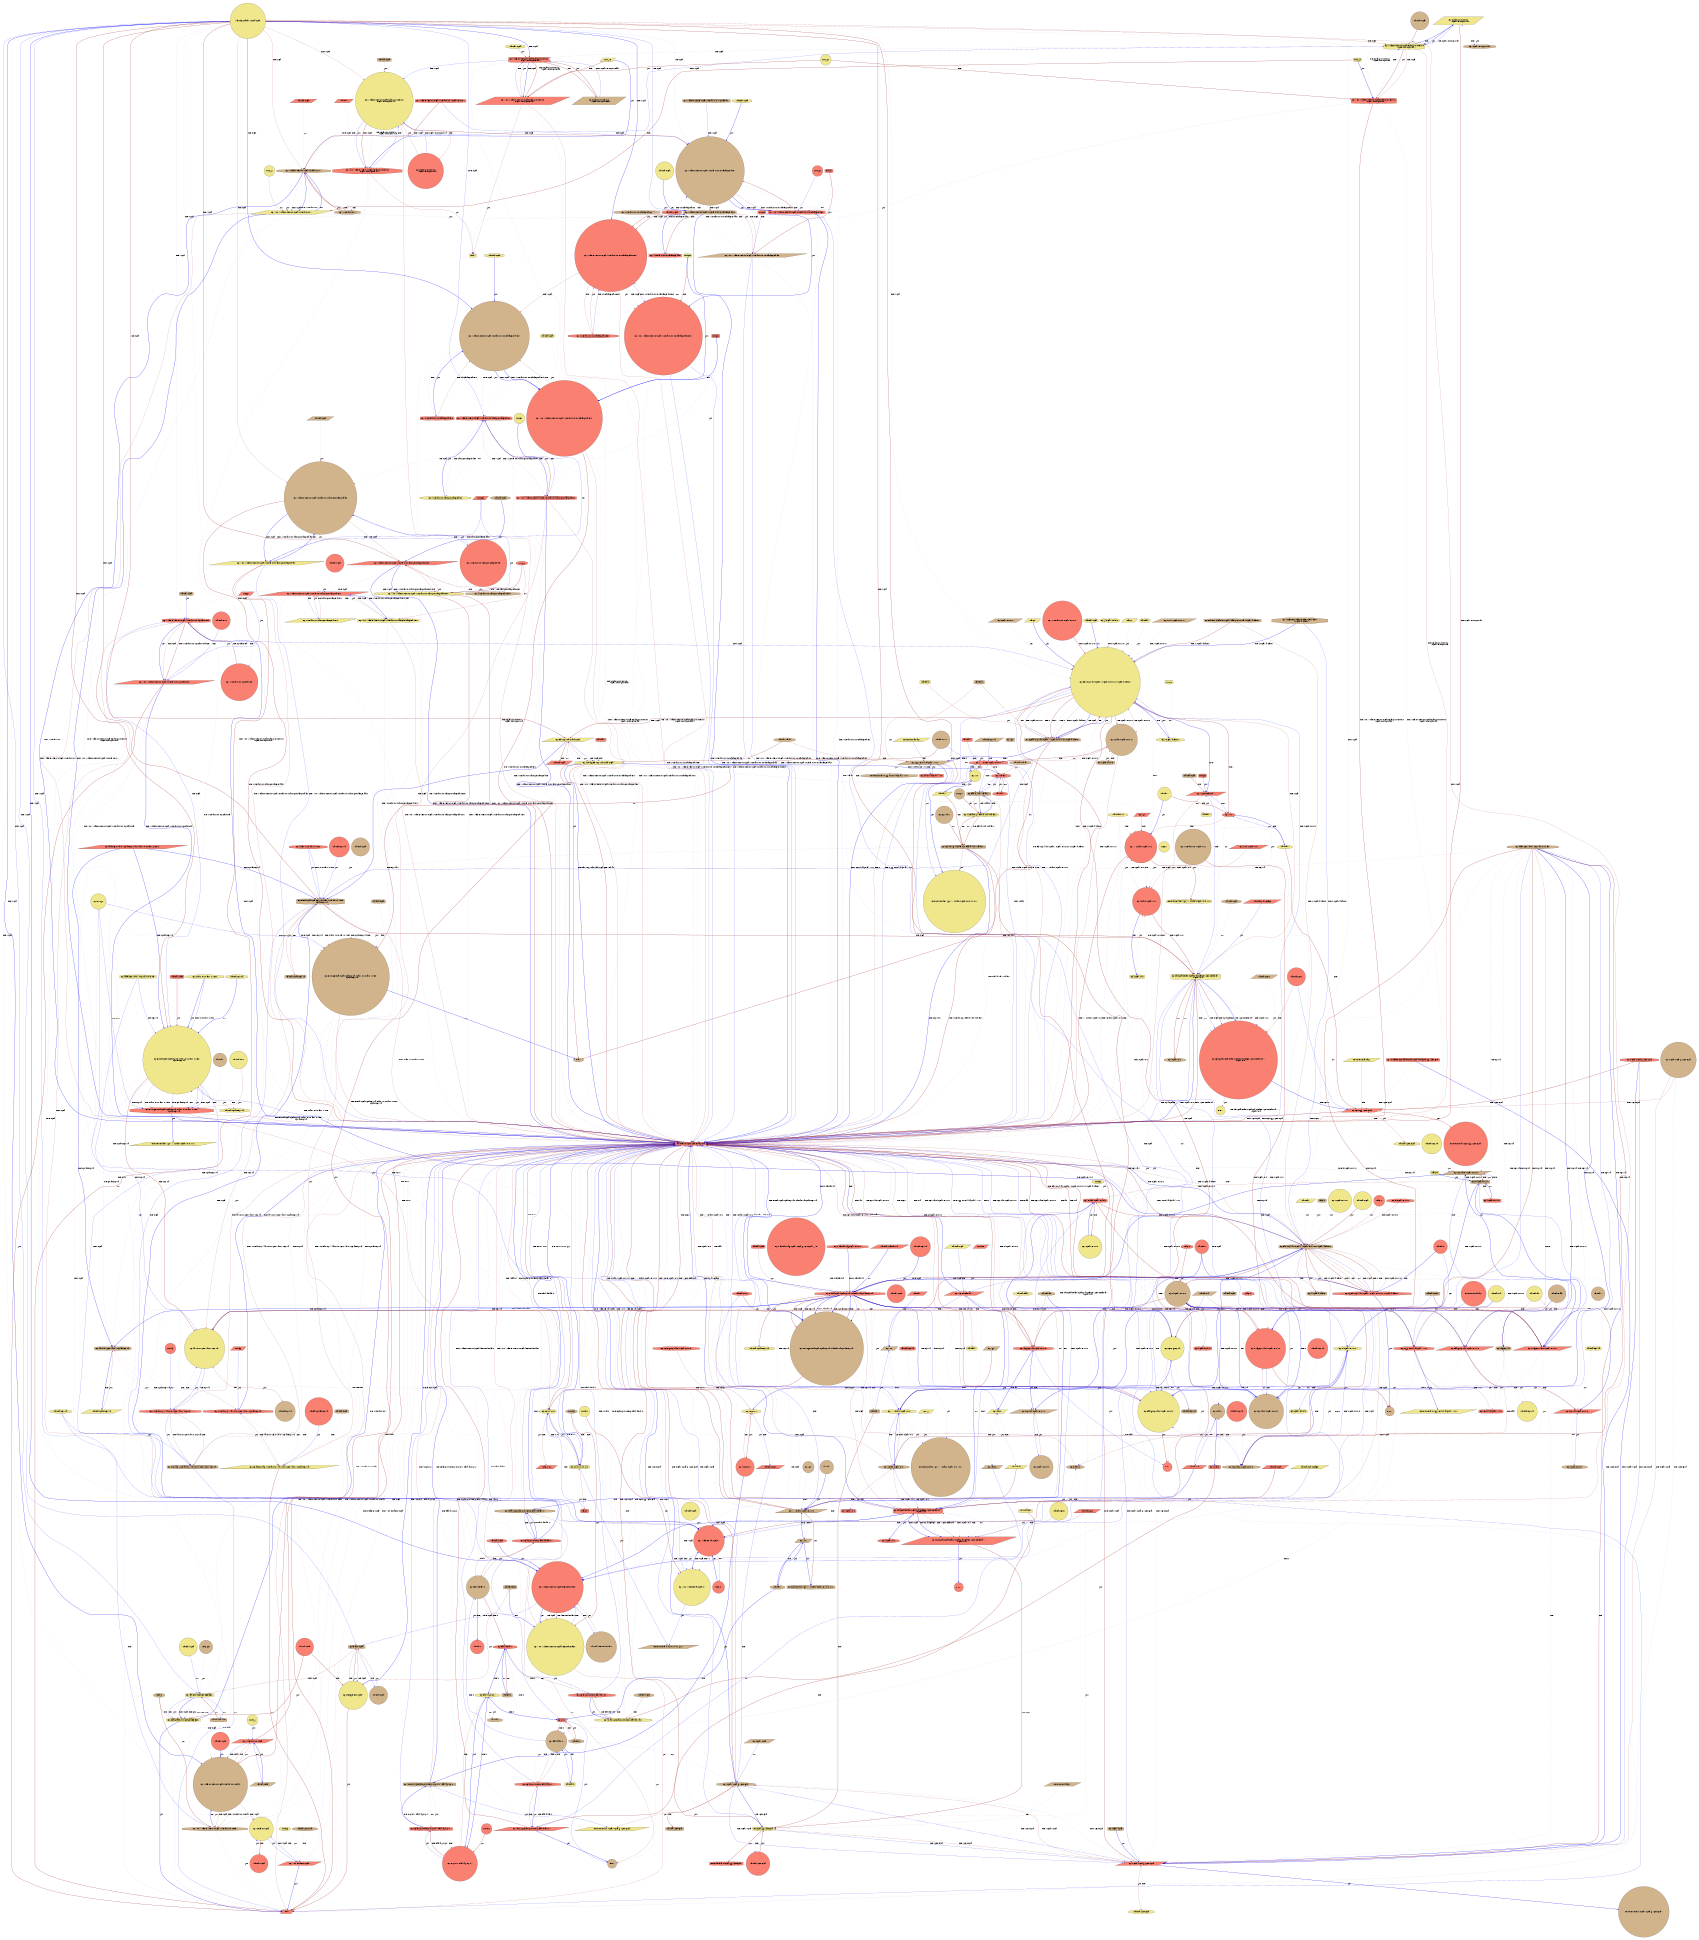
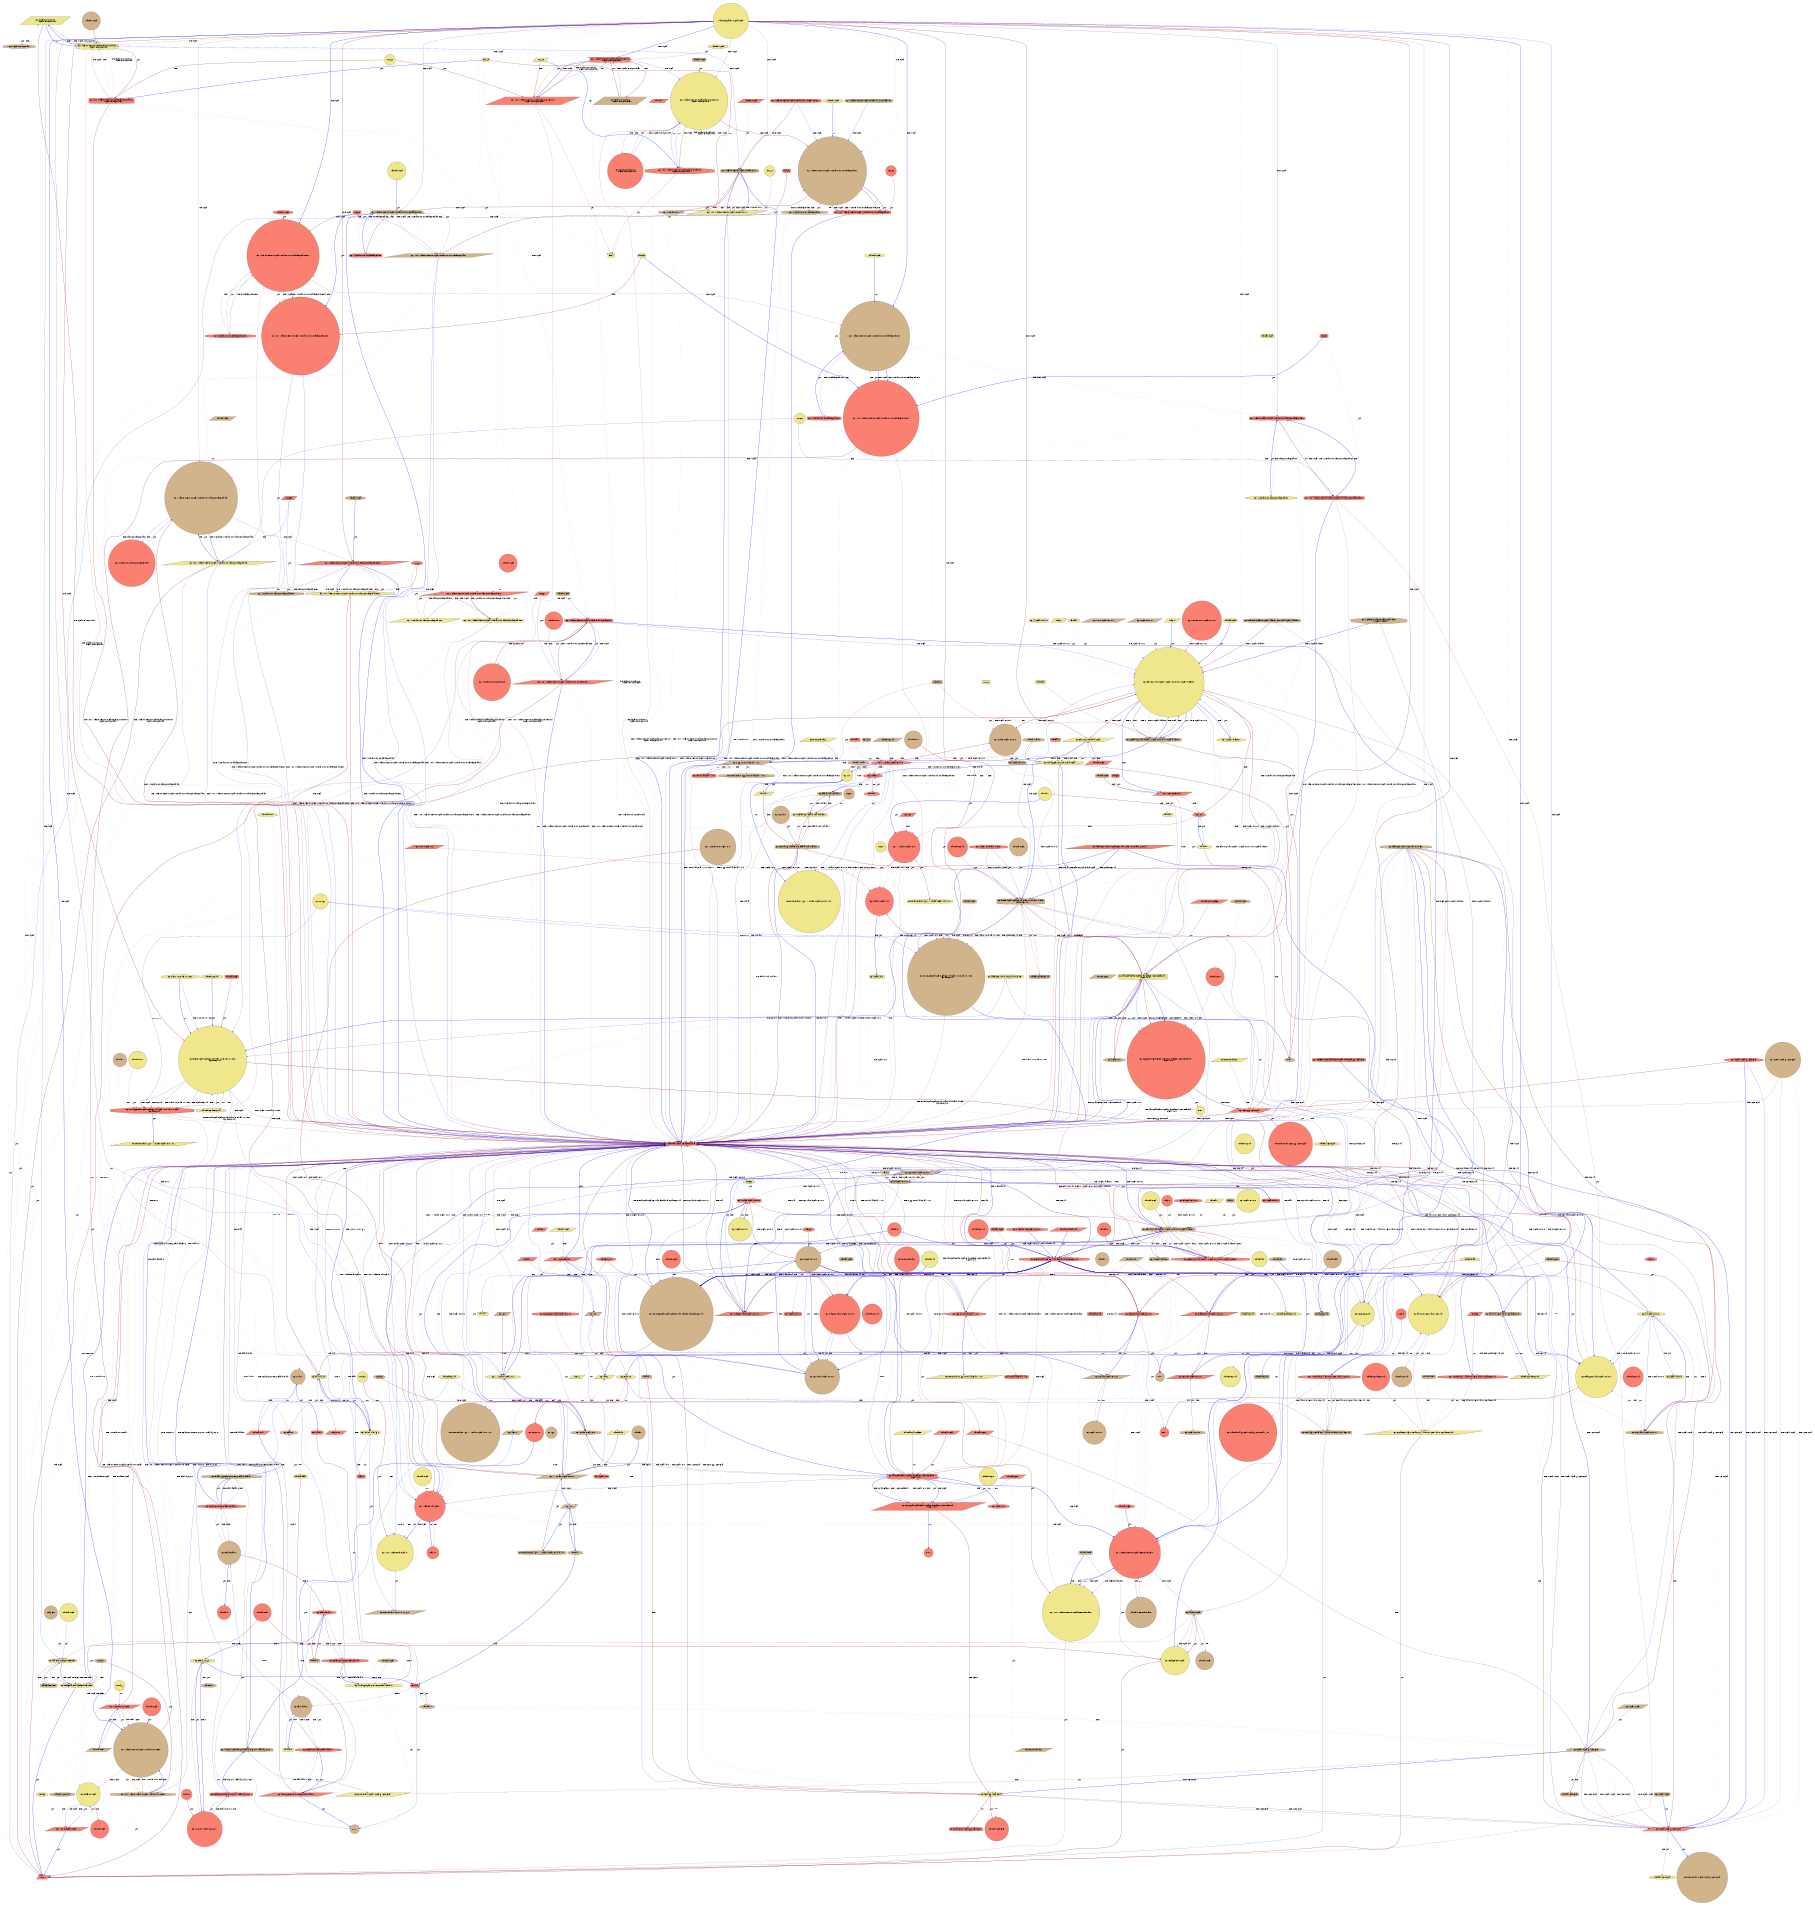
node "(Call,WriteBlobMSBShort(image,(unsigned short) i))": shape octagon -> cylinder
edge "(Call,(unsigned char *) RelinquishMagickMemory(scanline))" -> "(MethodReturn,static MagickBooleanType)": now "(Call,(unsigned char *) RelinquishMagickMemory(scanline))" -> "(Call,bytes_per_line*=image->matte != MagickFalse ? 4 : 3)"
